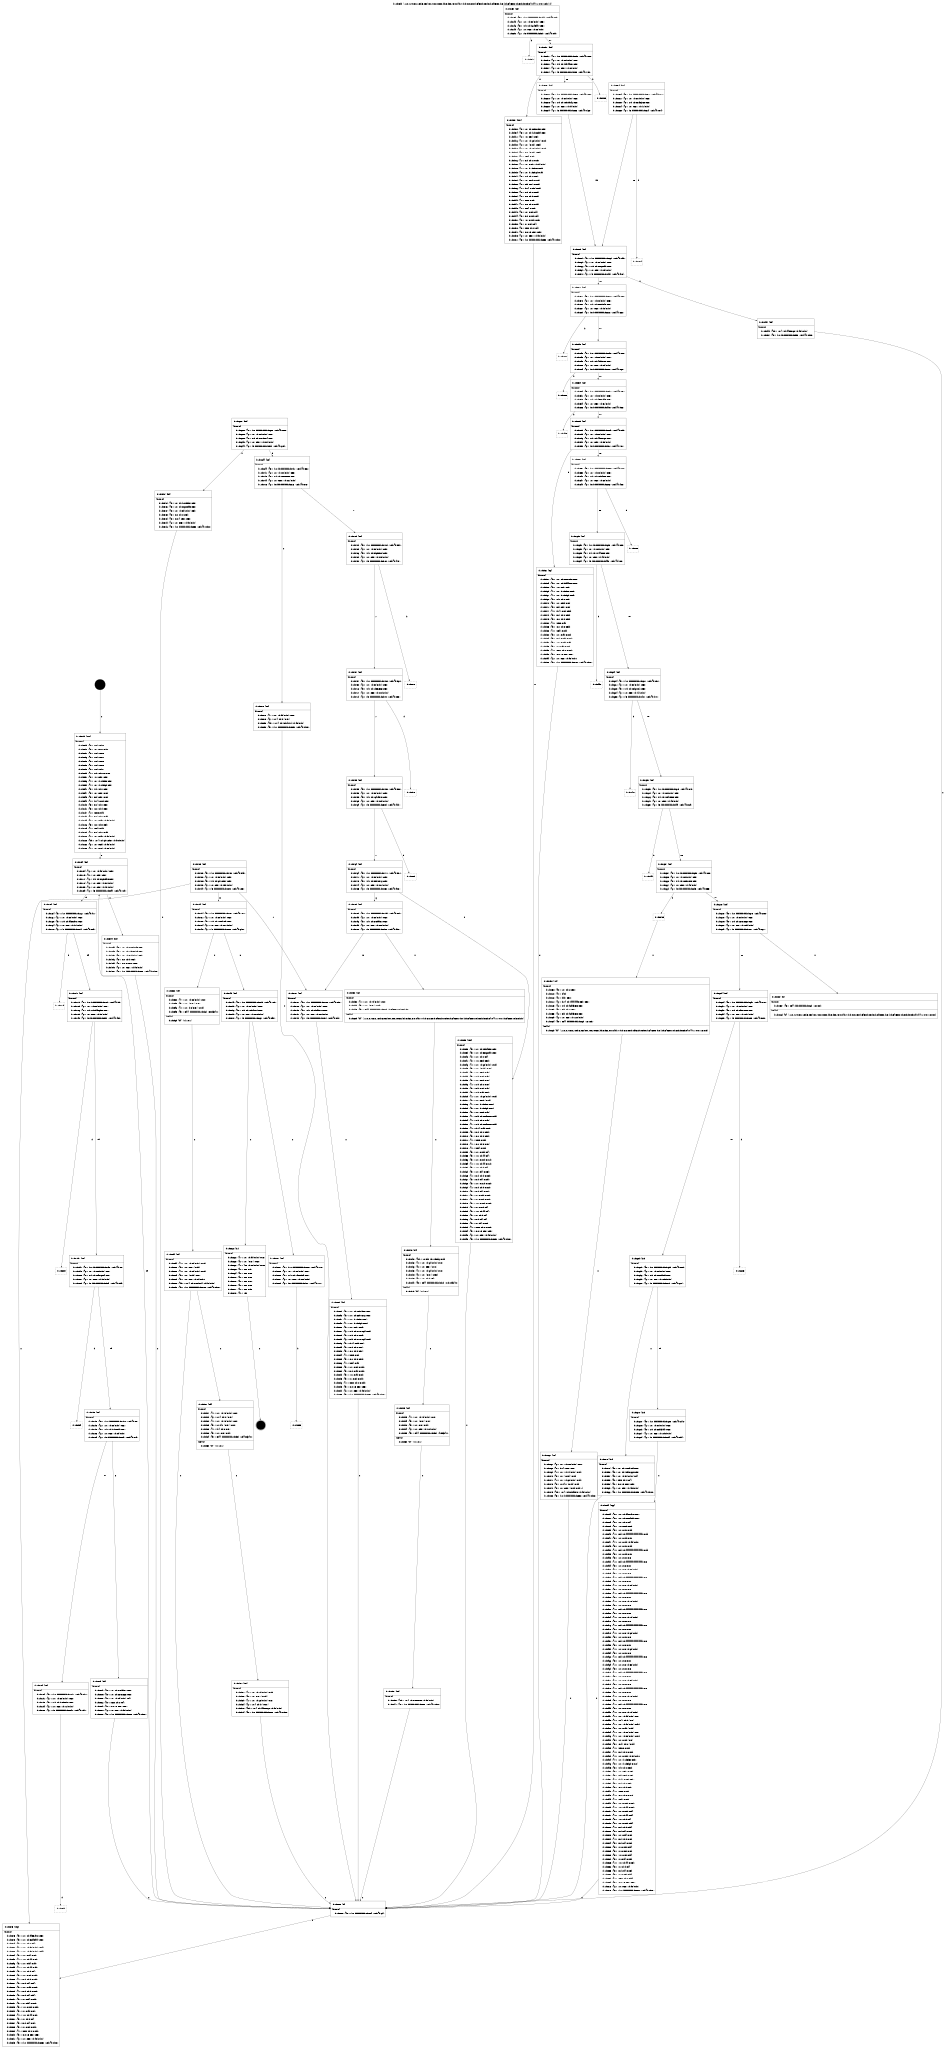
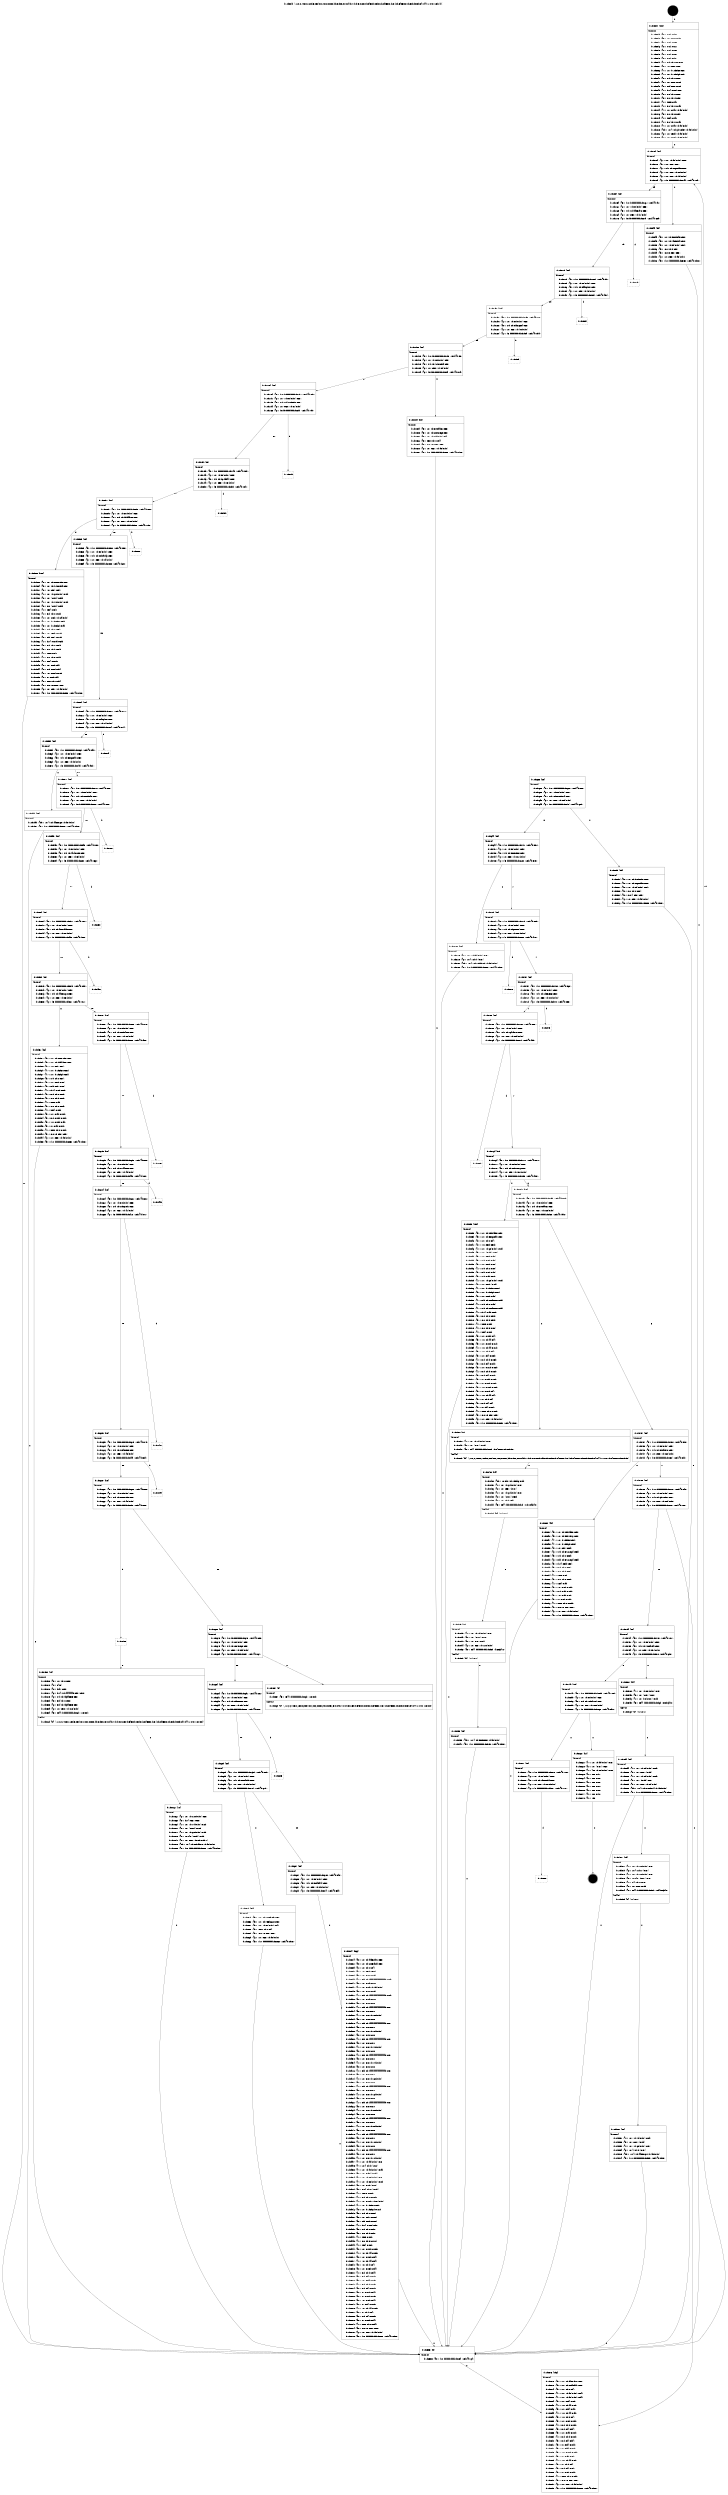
edge "0x401523 [28]" -> "0x40155b [28]": now "0x401523 [28]" -> "0x40153f [28]"
edge "0x4014cf [28]" -> "0x4014eb [28]": added, label "17"
edge "0x401baa [111]" -> "0x4023e8 [5]": label " 2" -> " 17"
edge "0x4017c3 [28]" -> "0x4017a7 [28]": reversed
